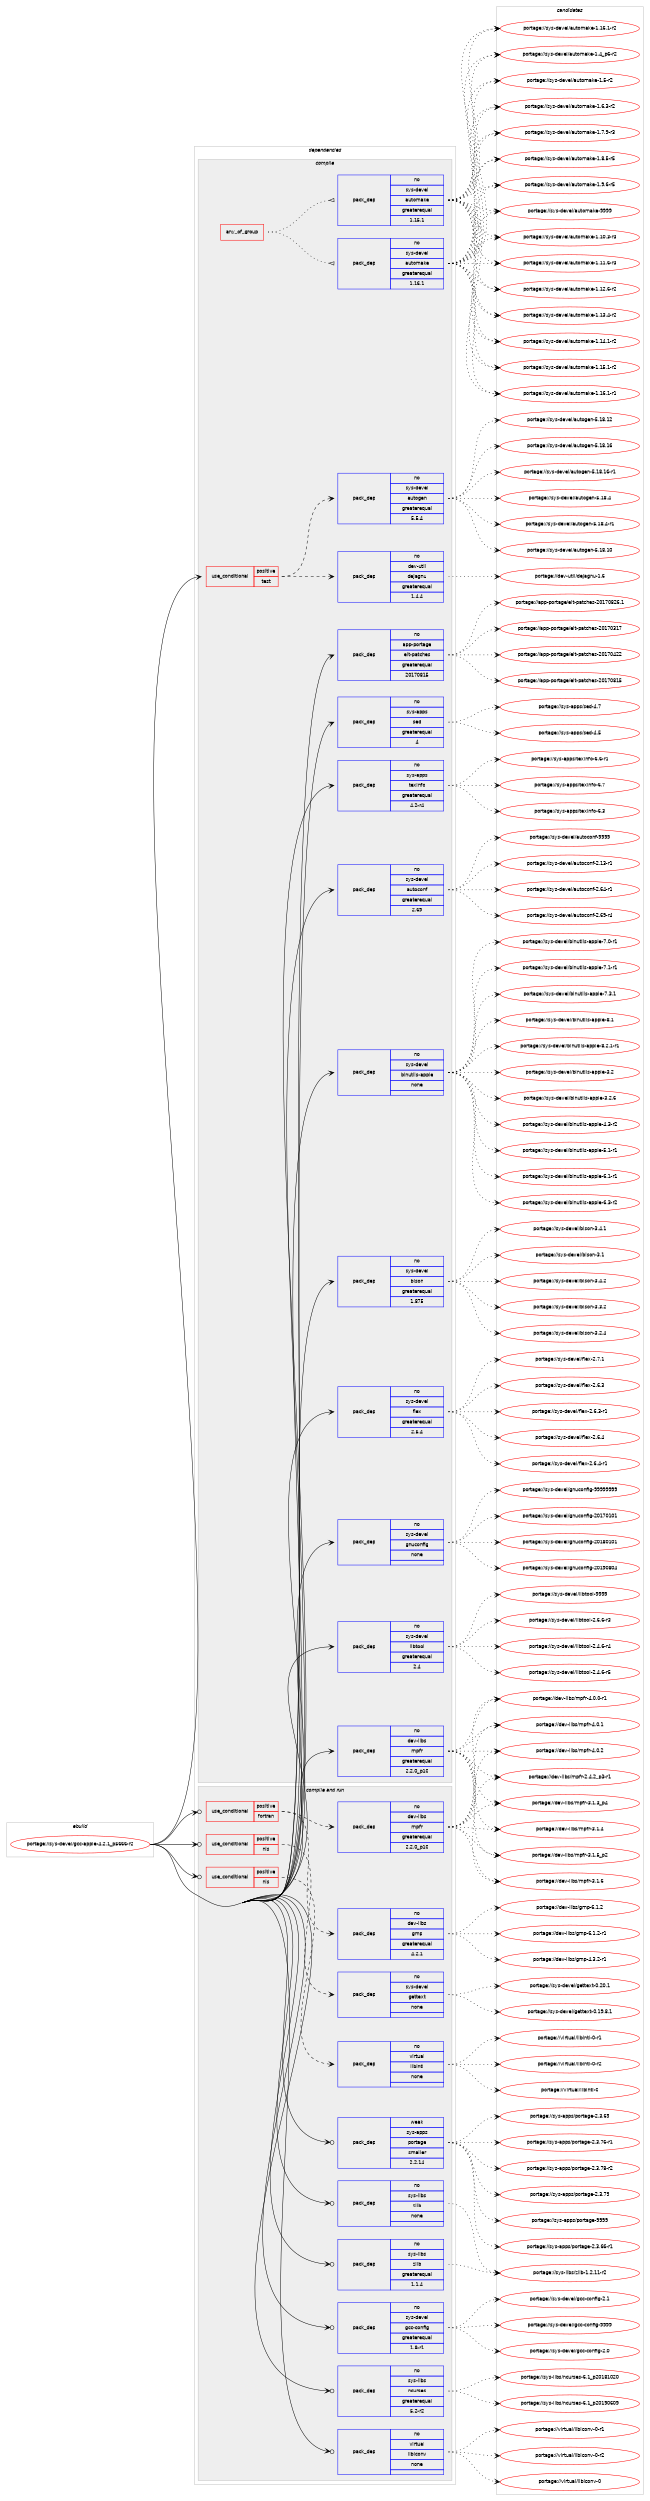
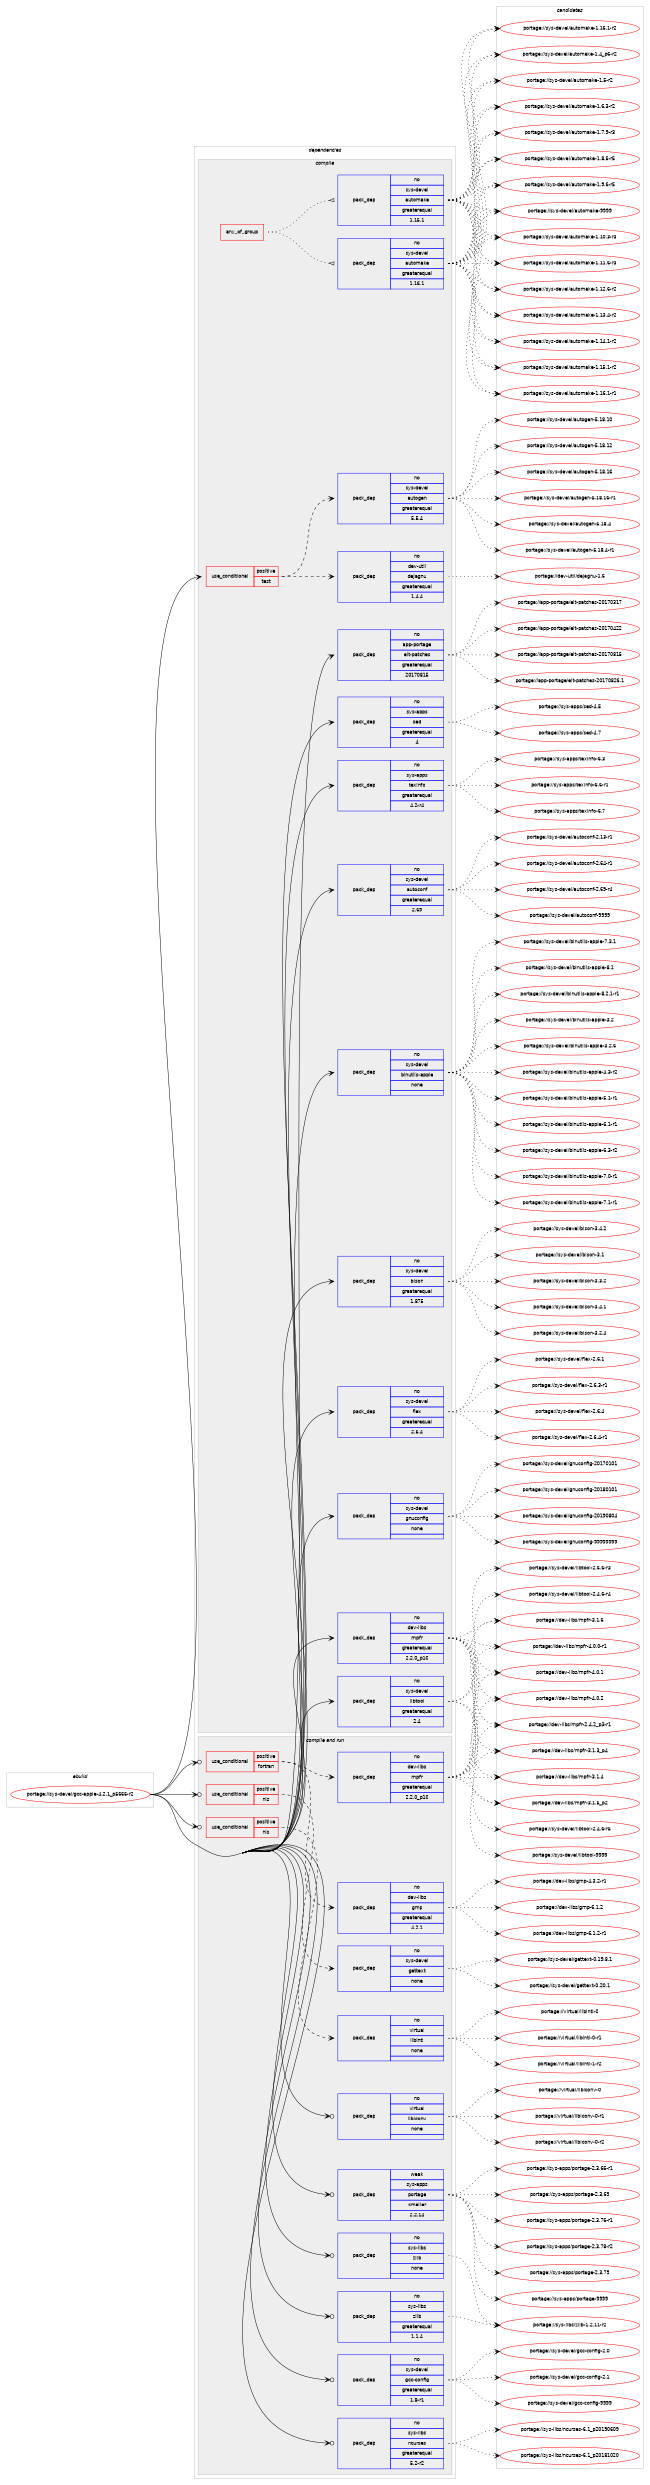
node "portage://sys-devel/flex-2.7.1": label "portage://sys-devel/flex-2.7.1" -> "portage://sys-devel/flex-2.6.1"
node "portage://sys-devel/flex-2.6.3": removed
node "portage://virtual/libintl-0-r2": label "portage://virtual/libintl-0-r2" -> "portage://virtual/libintl-1-r2"
